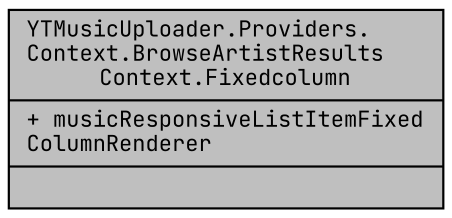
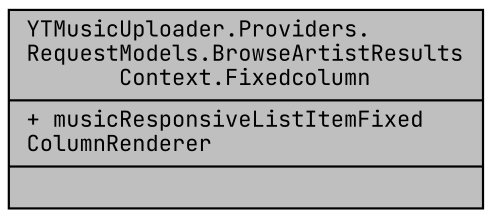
node "YTMusicUploader.Providers.": text "Context.BrowseArtistResults" -> "RequestModels.BrowseArtistResults"
